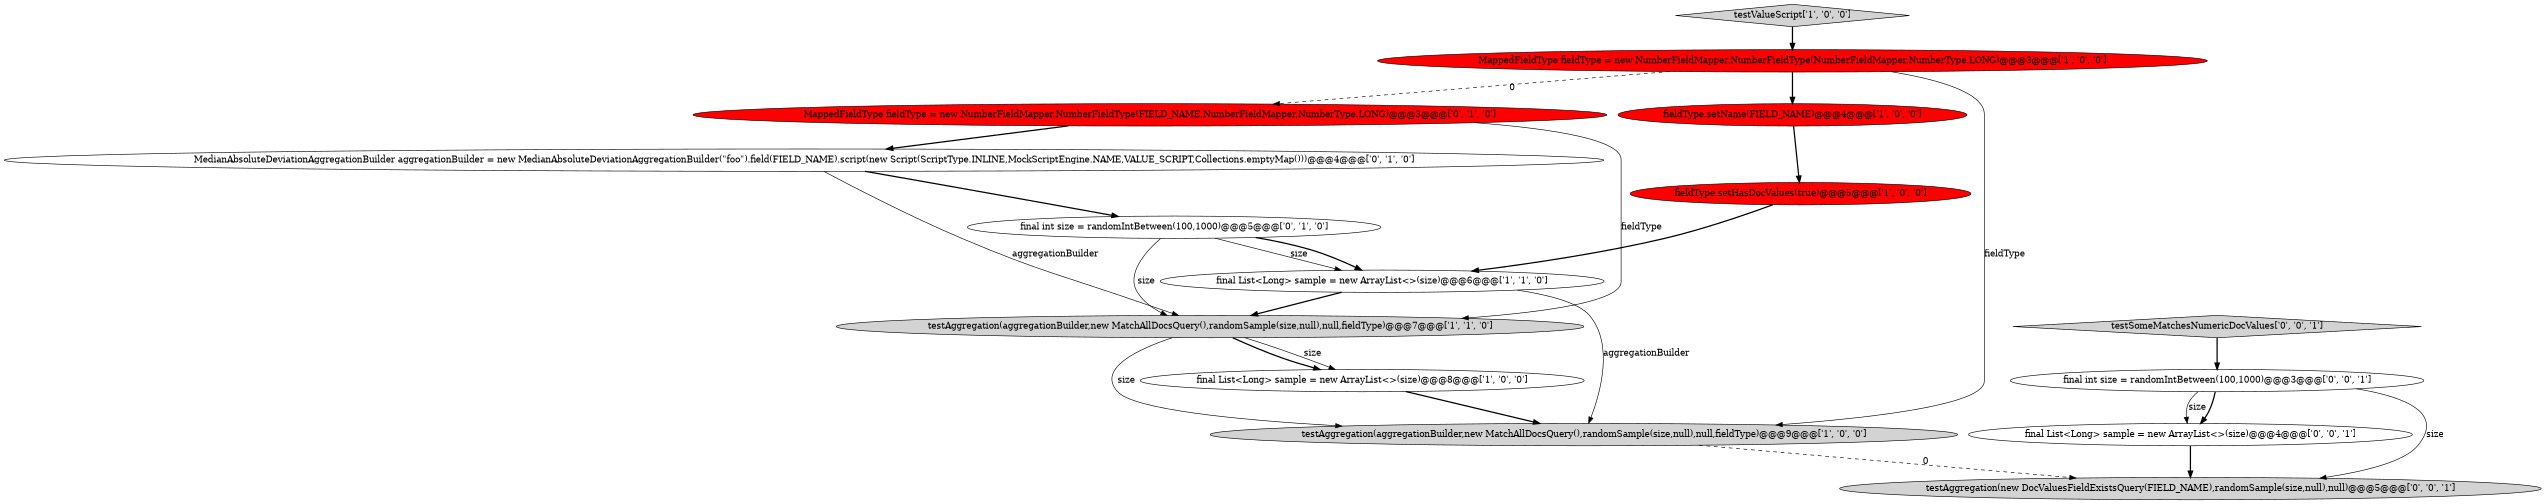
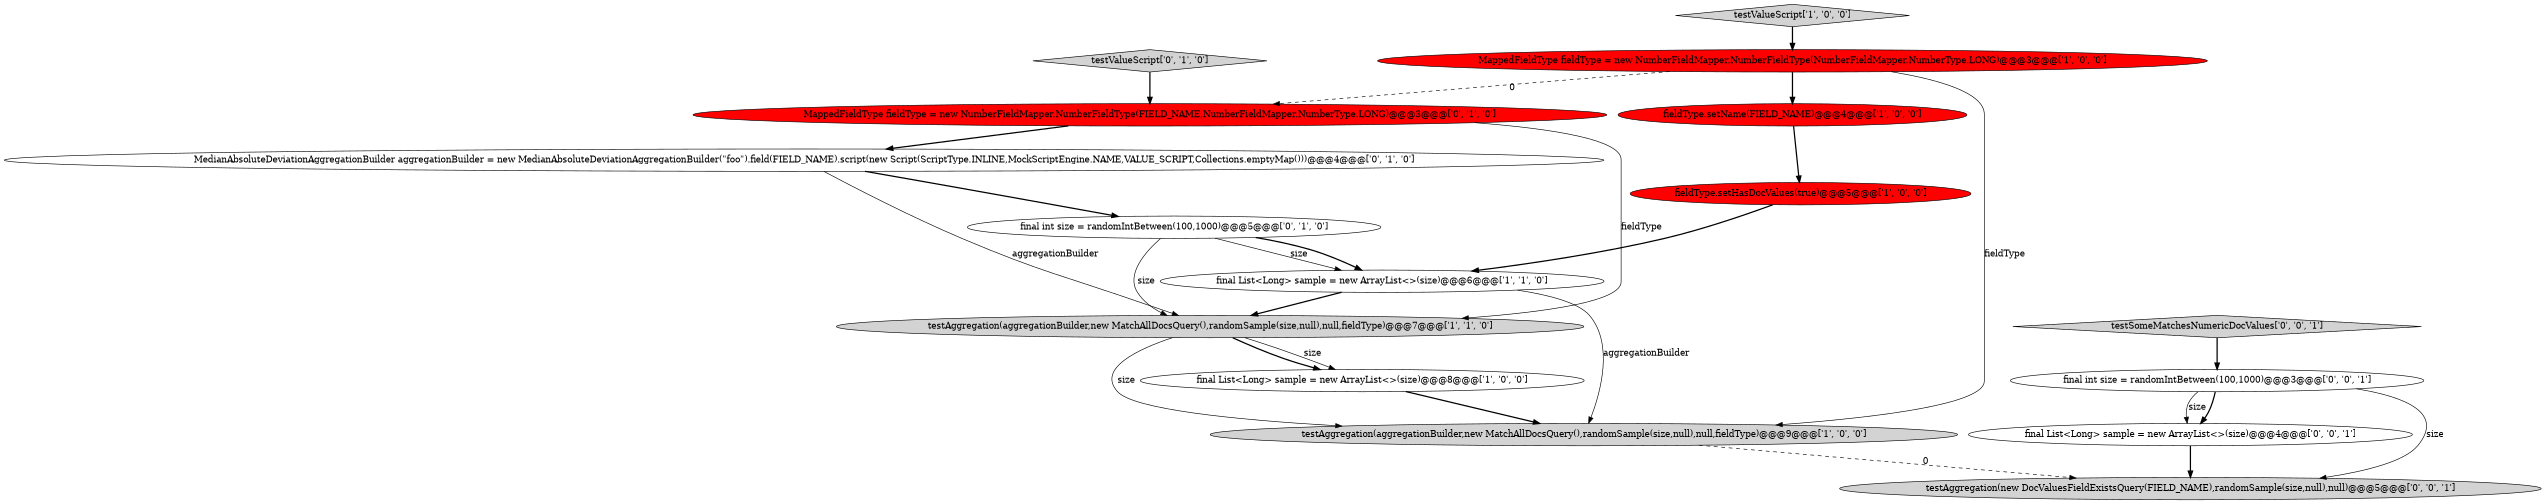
node "testValueScript['0', '1', '0']": added
